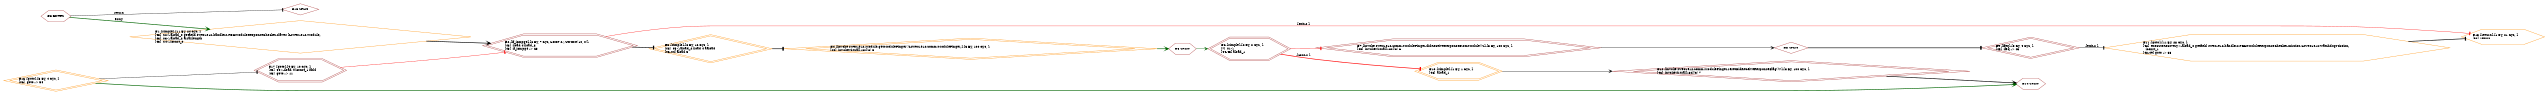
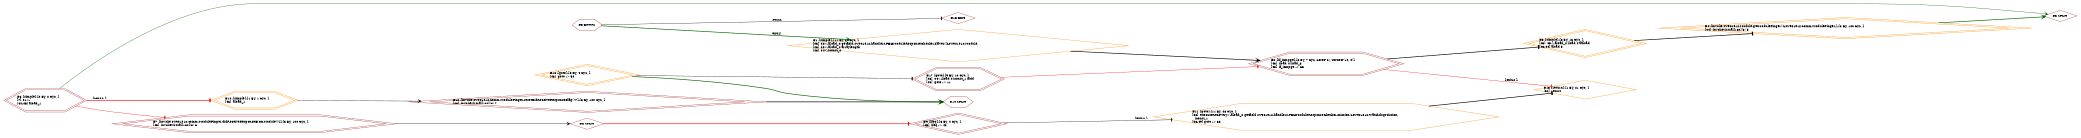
node "#15 SPLIT": label "#15 SPLIT" -> "#15 EXIT"
node "#13 {return}{1 By, 21 Cyc, } [52]  return": shape hexagon -> diamond
edge "#8 SPLIT" -> "#9 {ifeq}{3 By, 4 Cyc, } [45]  ifeq -> 43": color black -> red
node "#5 SPLIT": shape hexagon -> diamond
edge "#5 SPLIT" -> "#6 {simple}{2 By, 2 Cyc, } [?]  $1<- [44-45] aload_1": reversed
